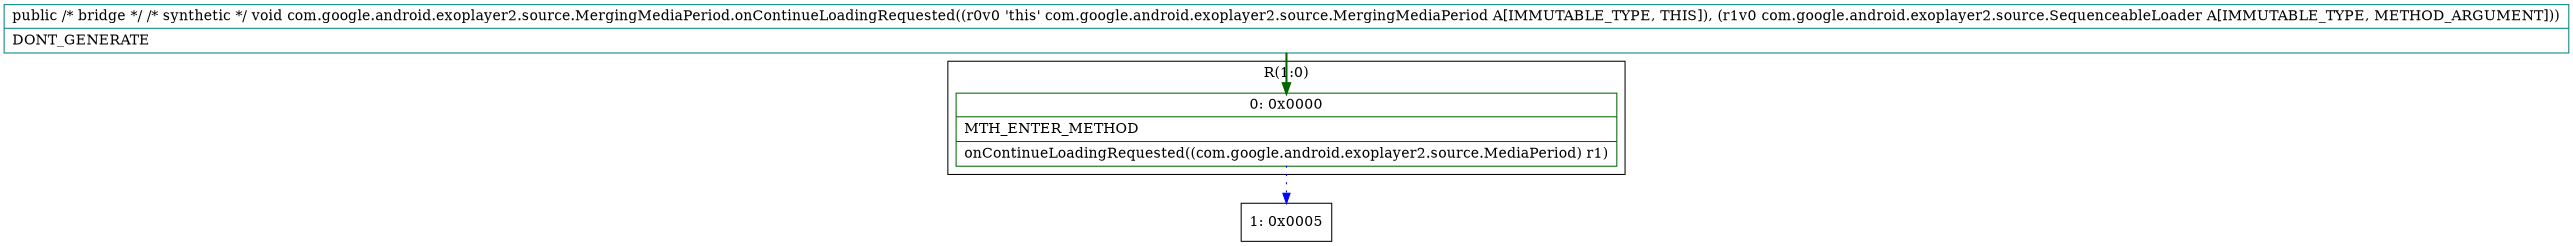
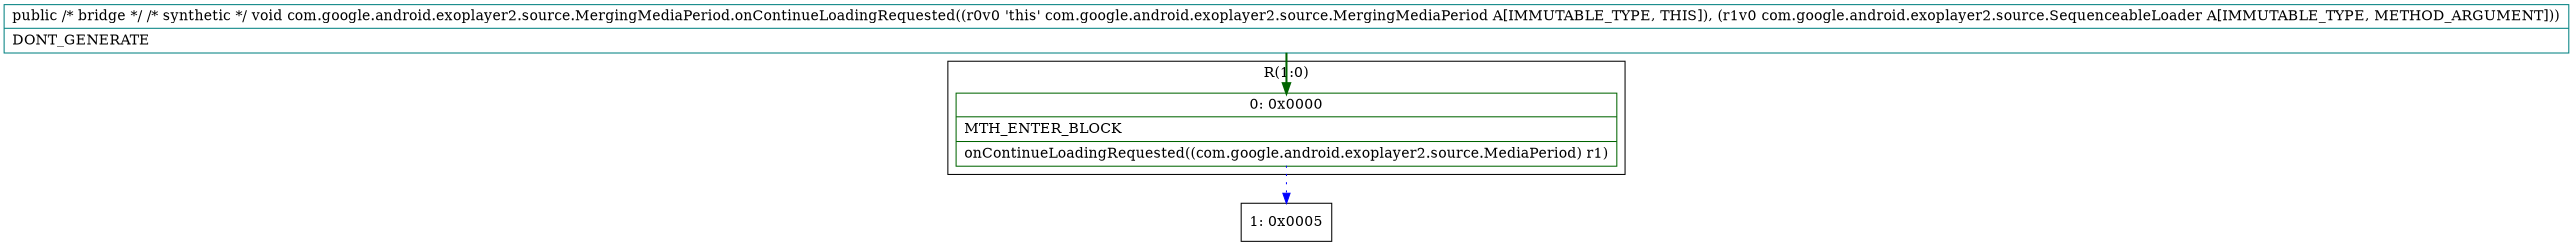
node "0: 0x0000": text "MTH_ENTER_METHOD" -> "MTH_ENTER_BLOCK"
